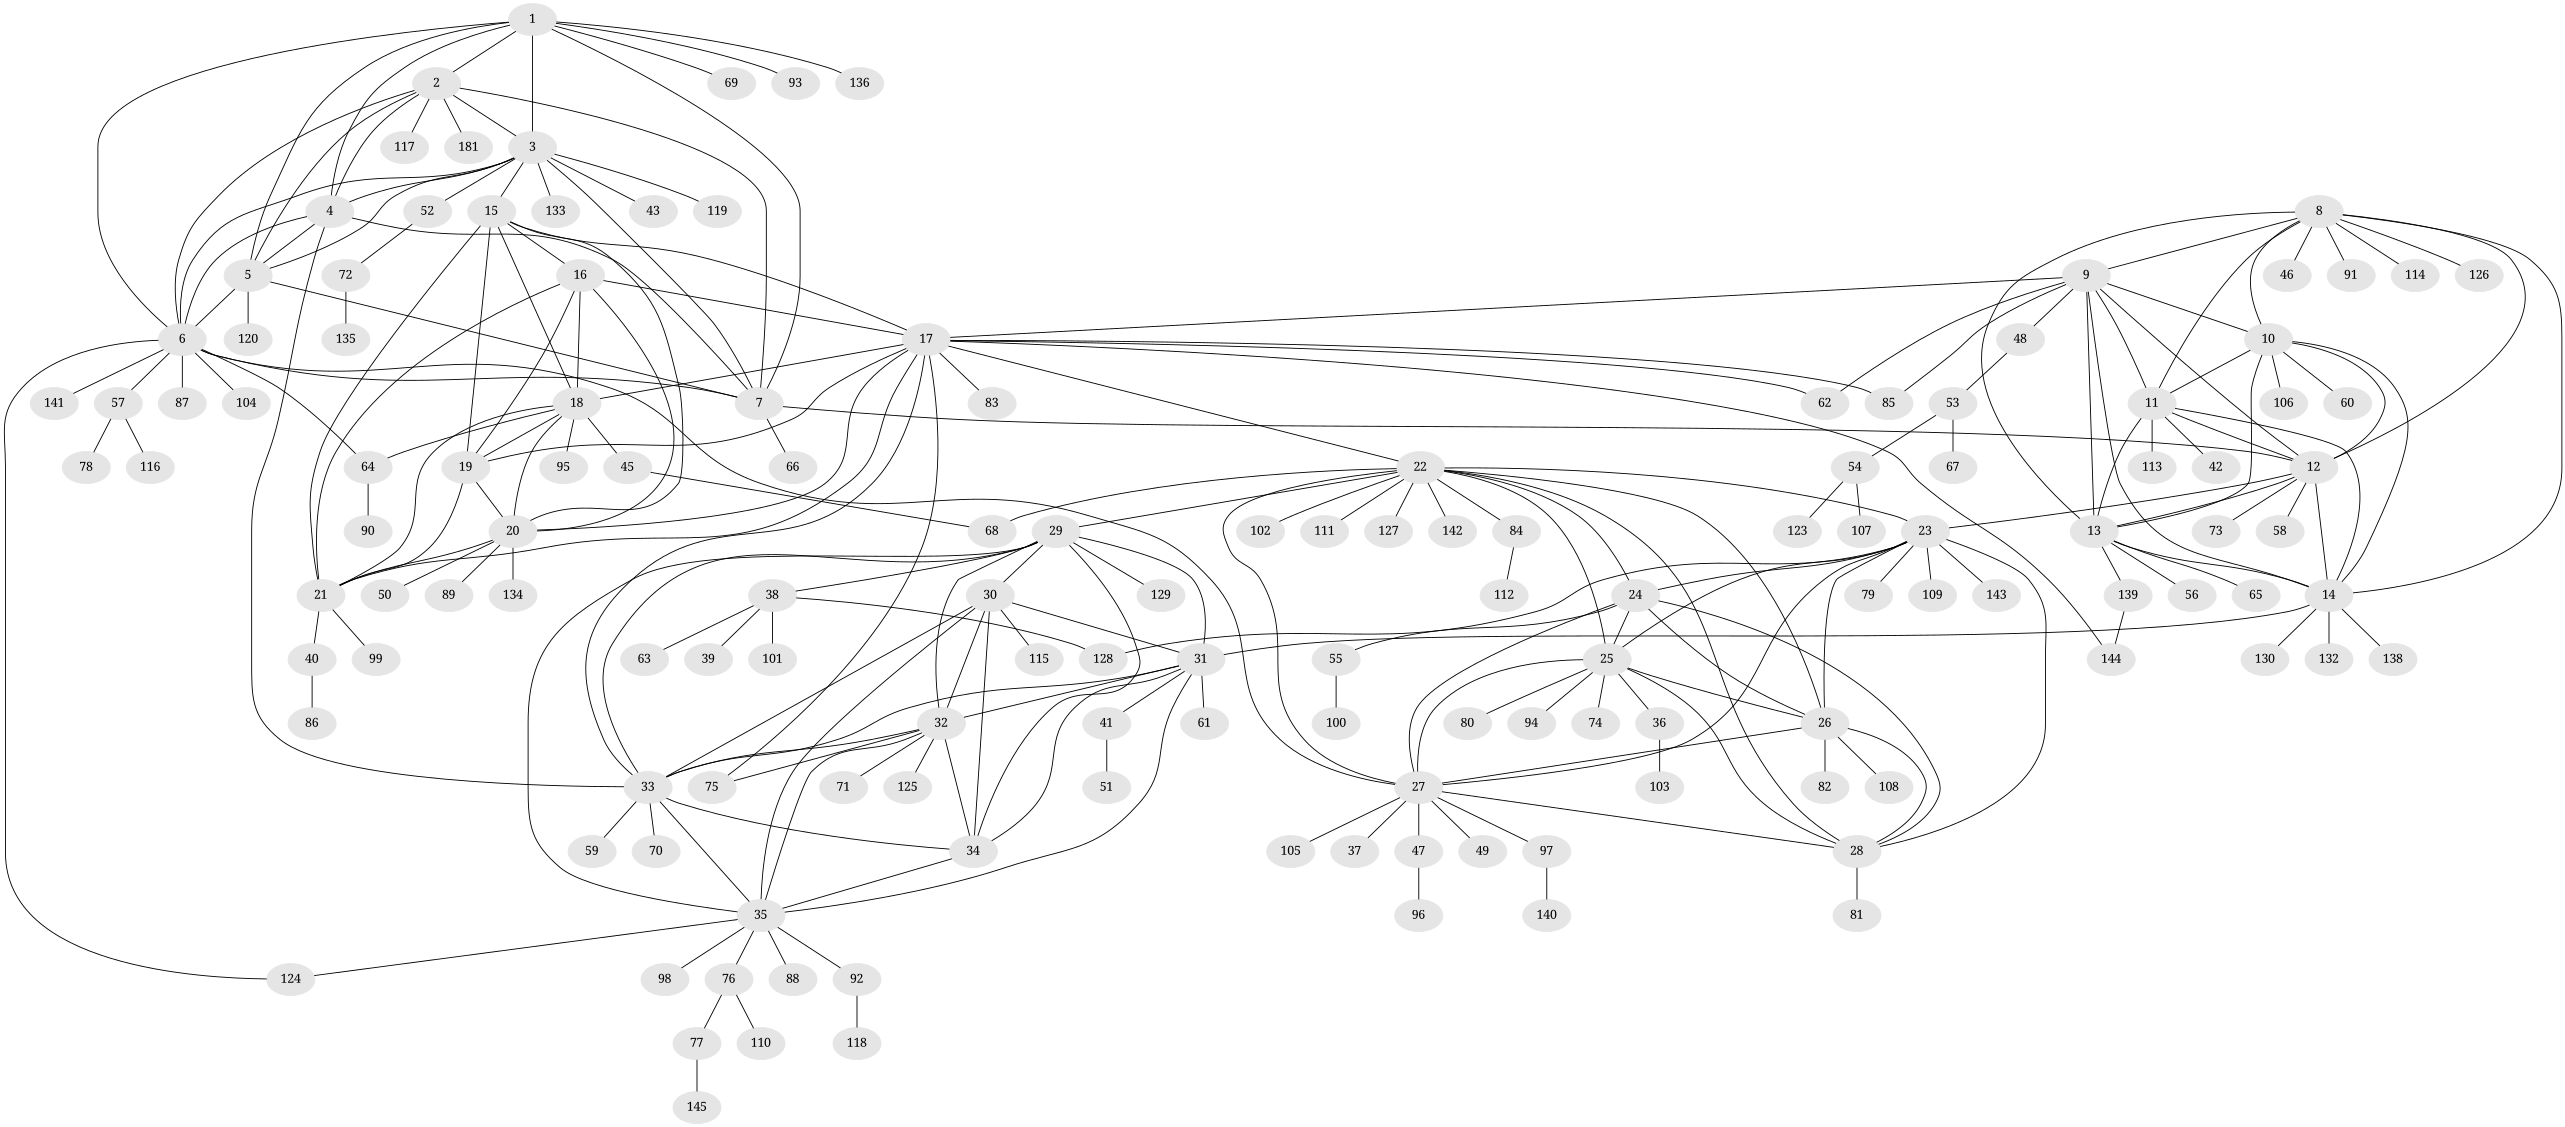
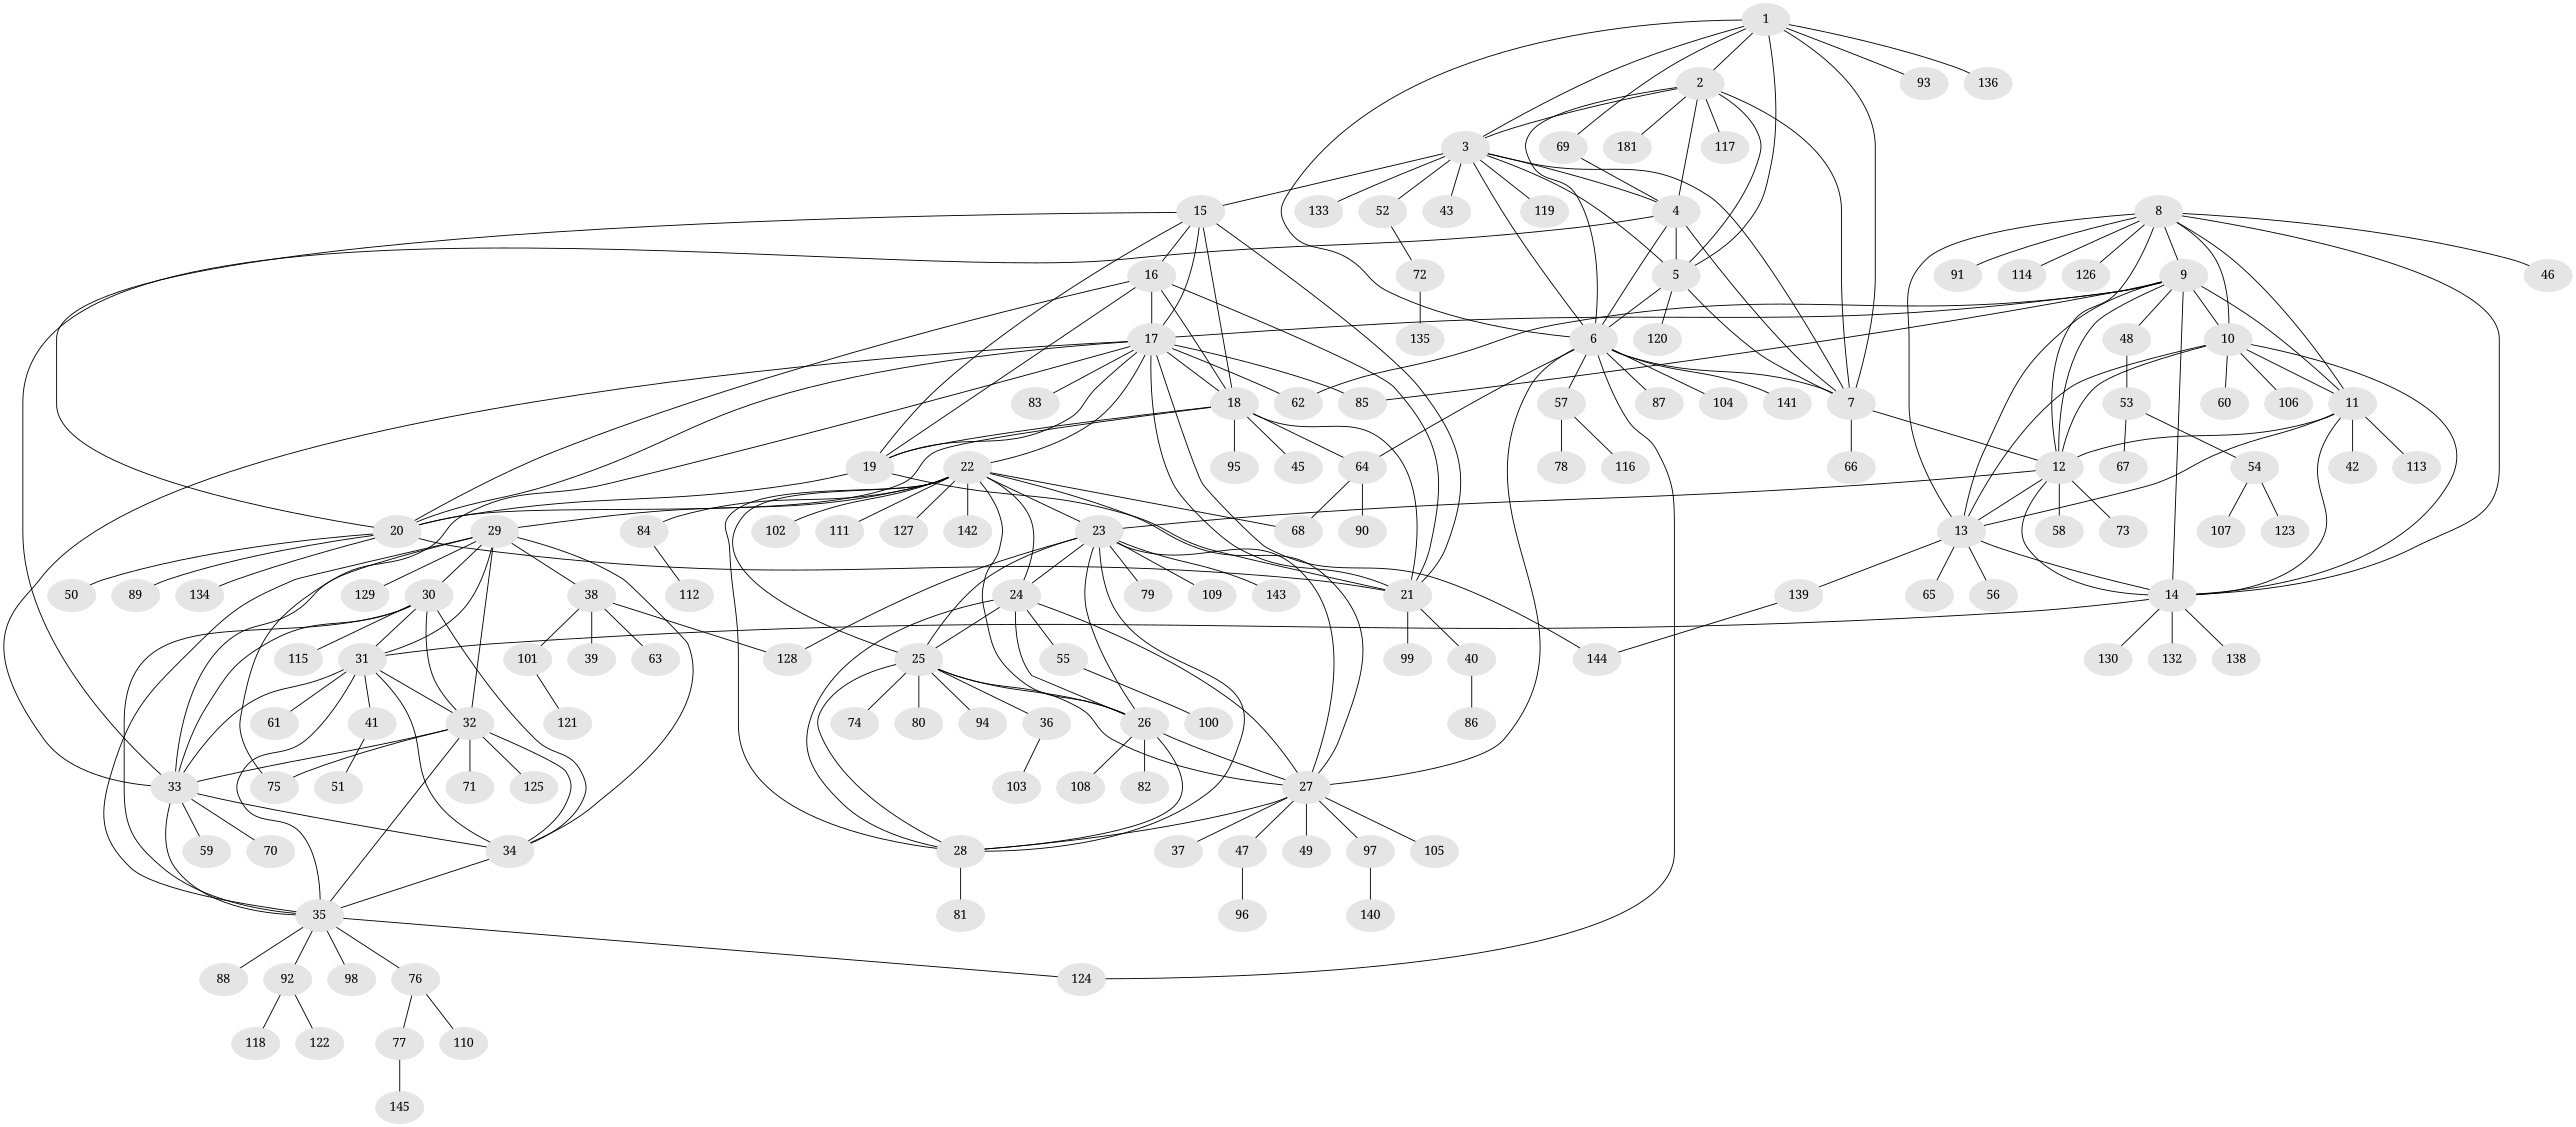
edge "1" -- "4": now "69" -- "4"
edge "45" -- "68": now "64" -- "68"
node "121": added
node "122": added
